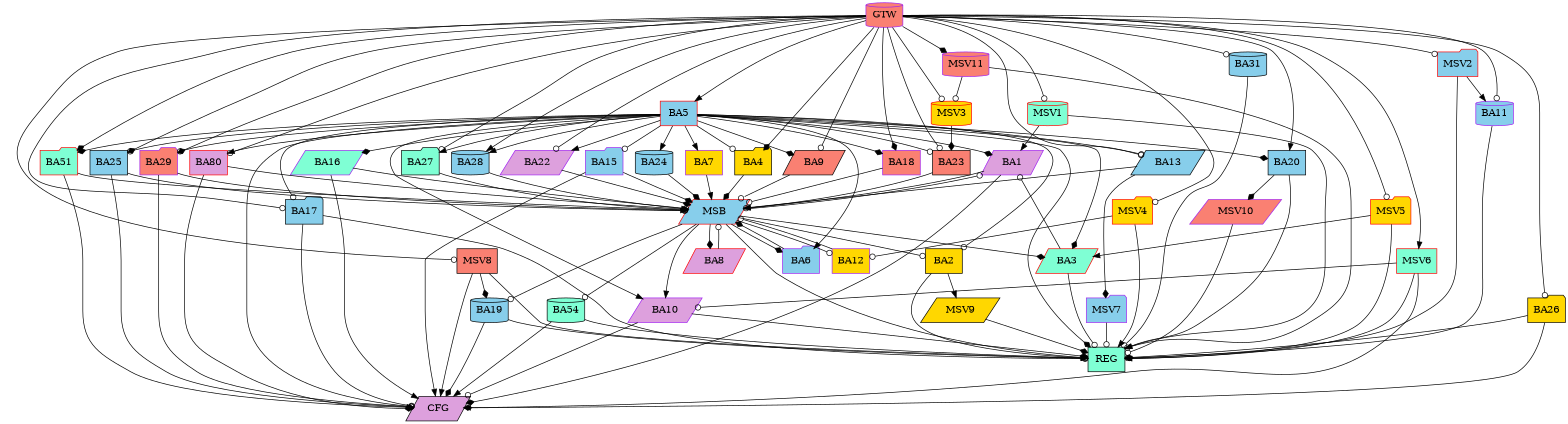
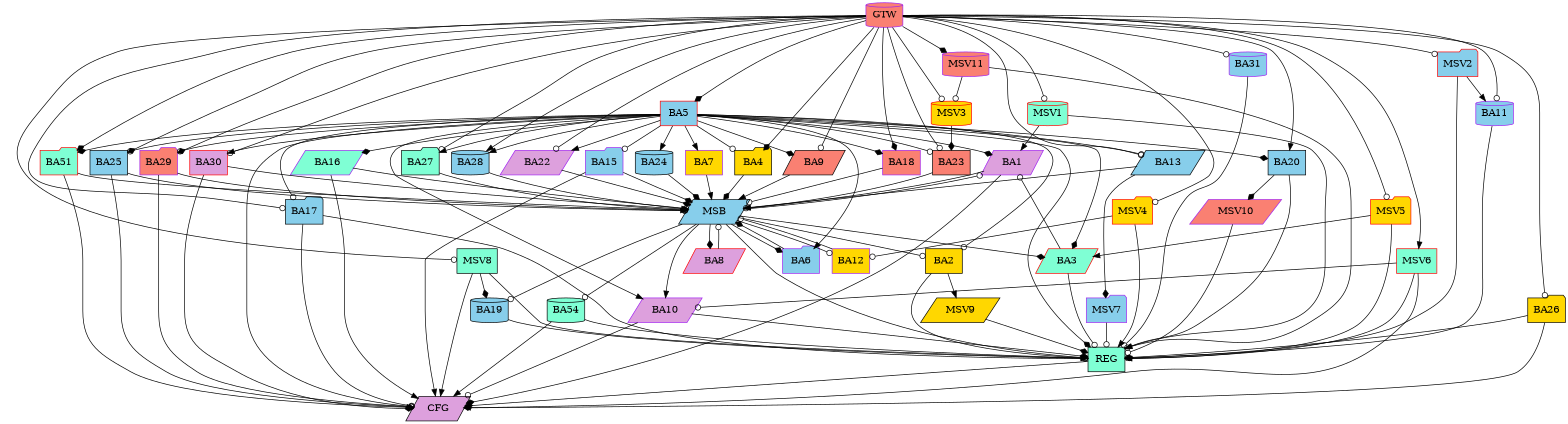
edge "GTW" -> "BA5": arrowhead normal -> diamond
node "BA31": color black -> purple
node "BA80": label "BA80" -> "BA30"
edge "BA9" -> "MSB": arrowhead odot -> normal
node "MSB": color red -> black
node "MSV8": fillcolor salmon -> aquamarine
edge "BA19" -> "CFG": now "REG" -> "CFG"
